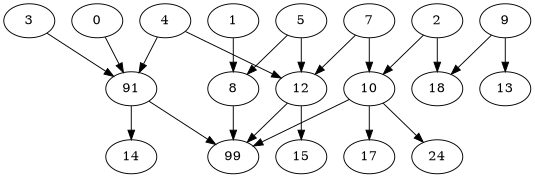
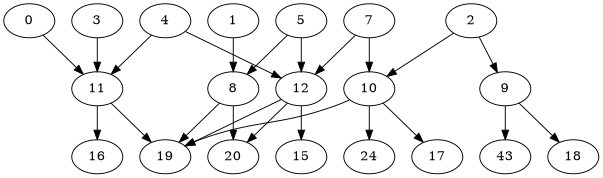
edge "2" -> "18": now "2" -> "9"
node "91": label "91" -> "11"
node "13": label "13" -> "43"
node "14": label "14" -> "16"
node "20": added
node "99": label "99" -> "19"
